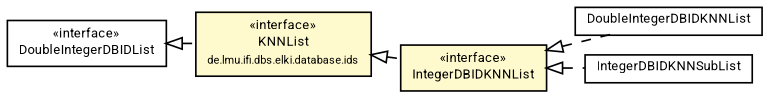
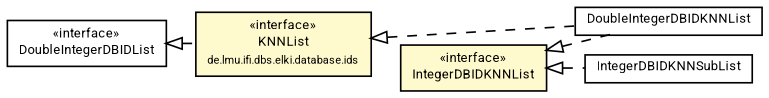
edge "IntegerDBIDKNNList" -> "KNNList": now "DoubleIntegerDBIDKNNList" -> "KNNList"
